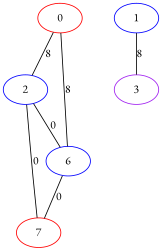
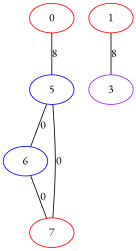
node "1": color blue -> red
node "2": label "2" -> "5"
edge "0" -- "6": removed, label "8"
